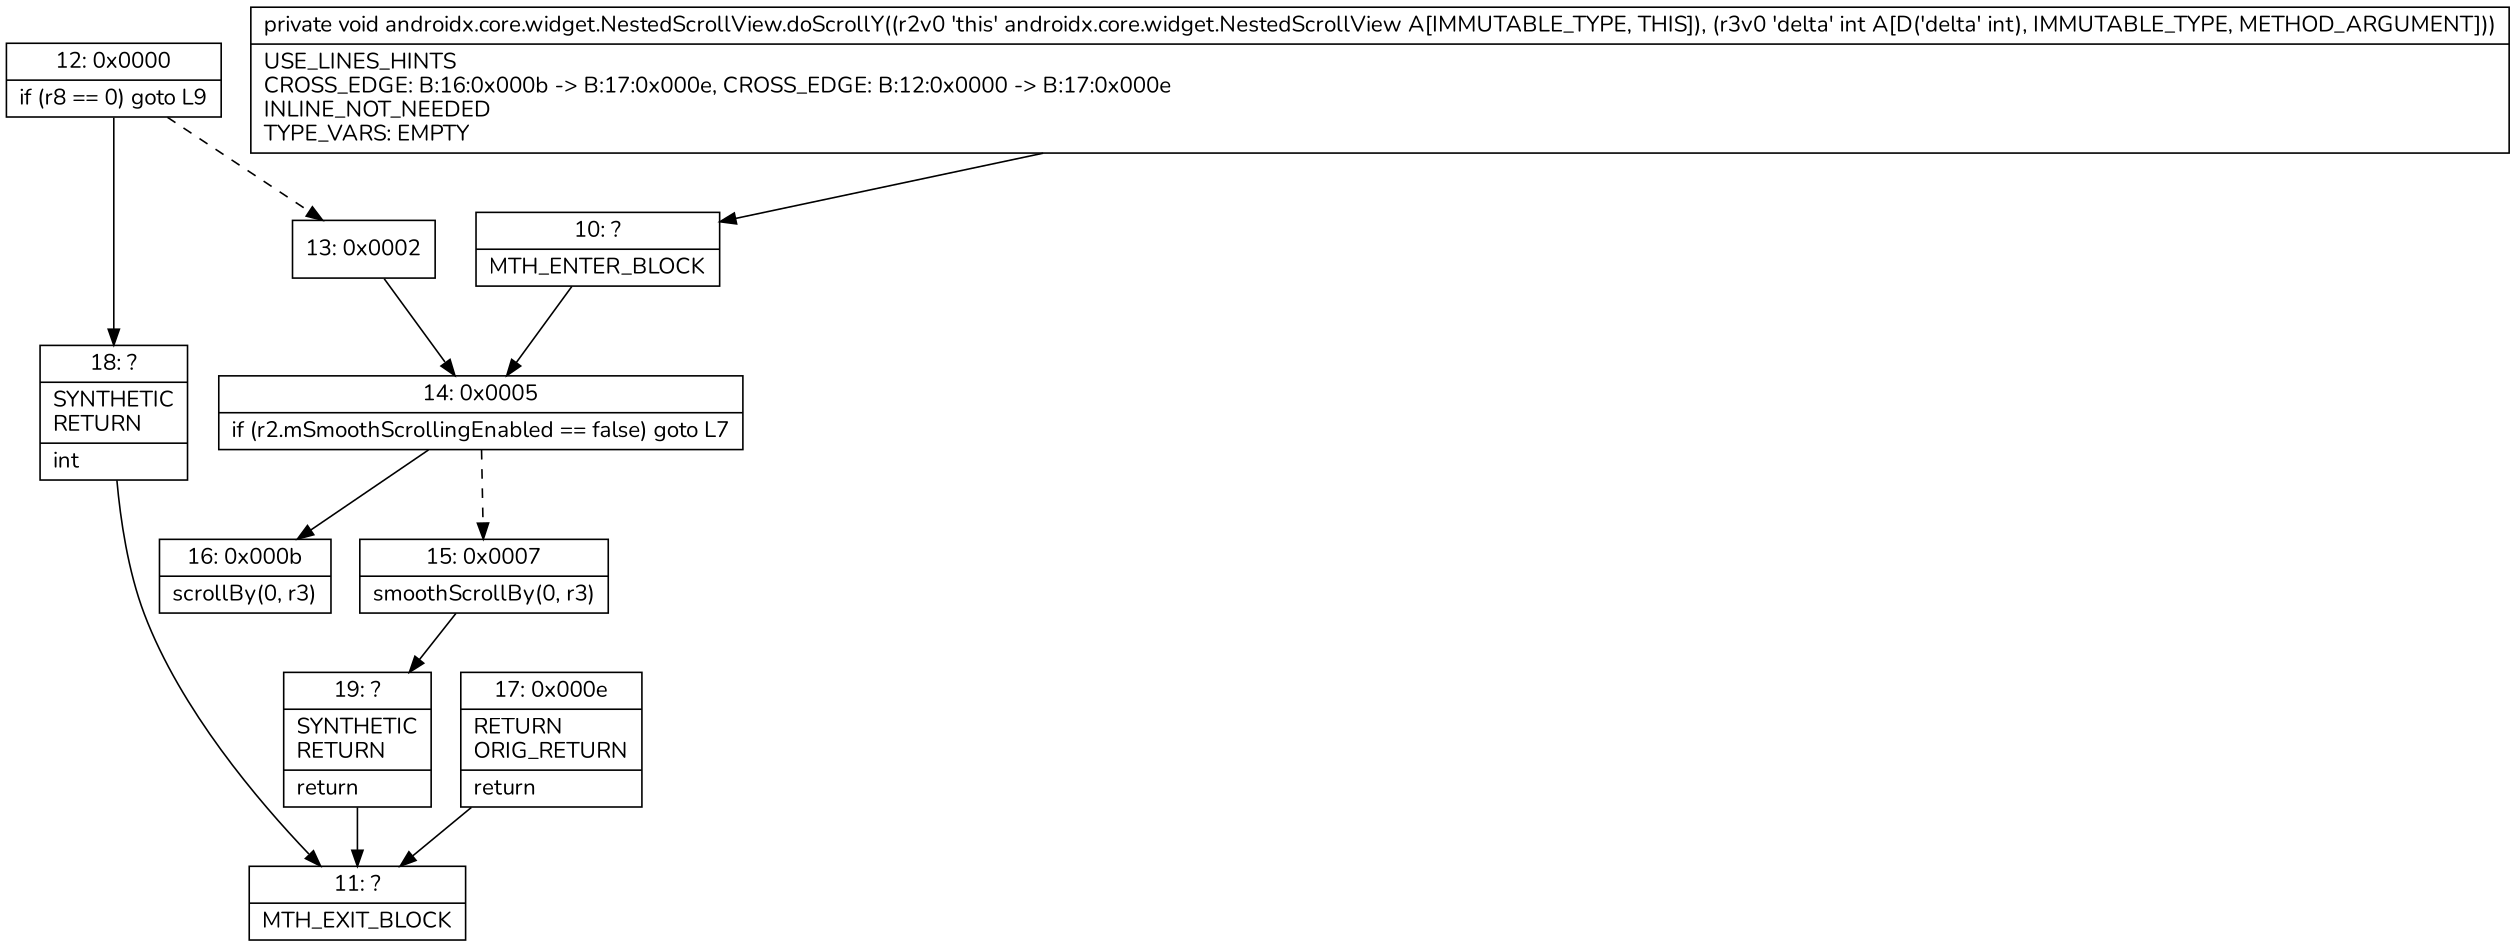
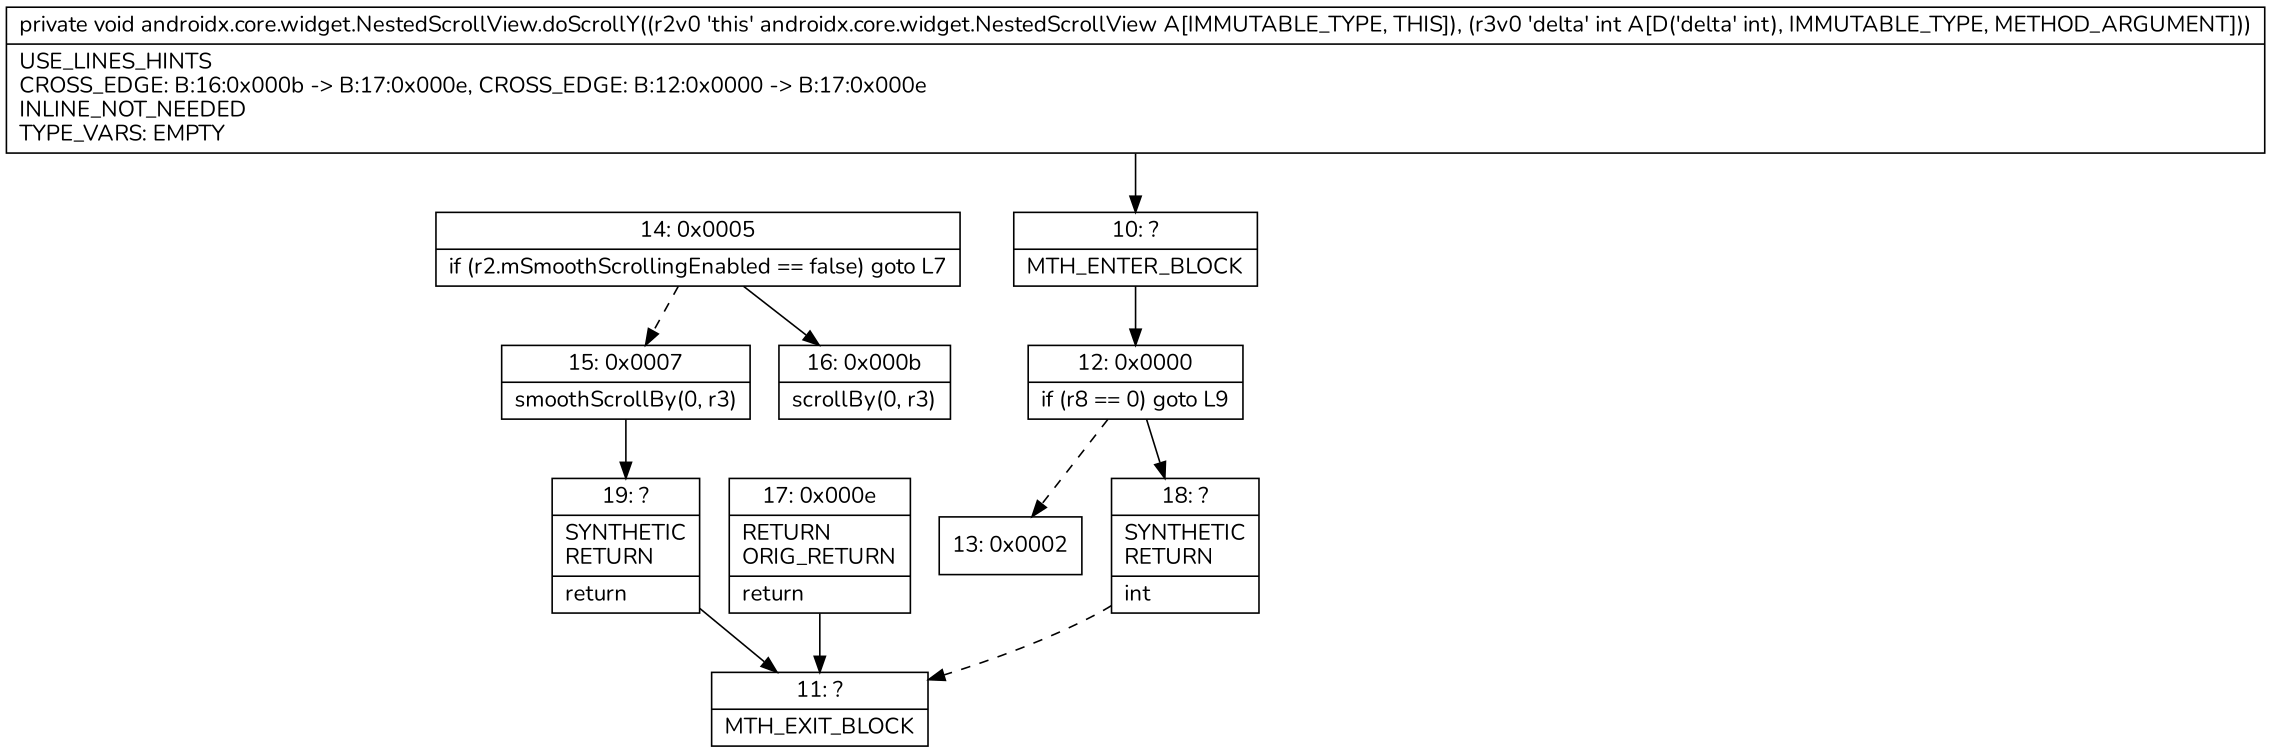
edge "13: 0x0002" -> "14: 0x0005": removed
edge "10: ?" -> "14: 0x0005": now "10: ?" -> "12: 0x0000"
edge "18: ?" -> "11: ?": style solid -> dashed
